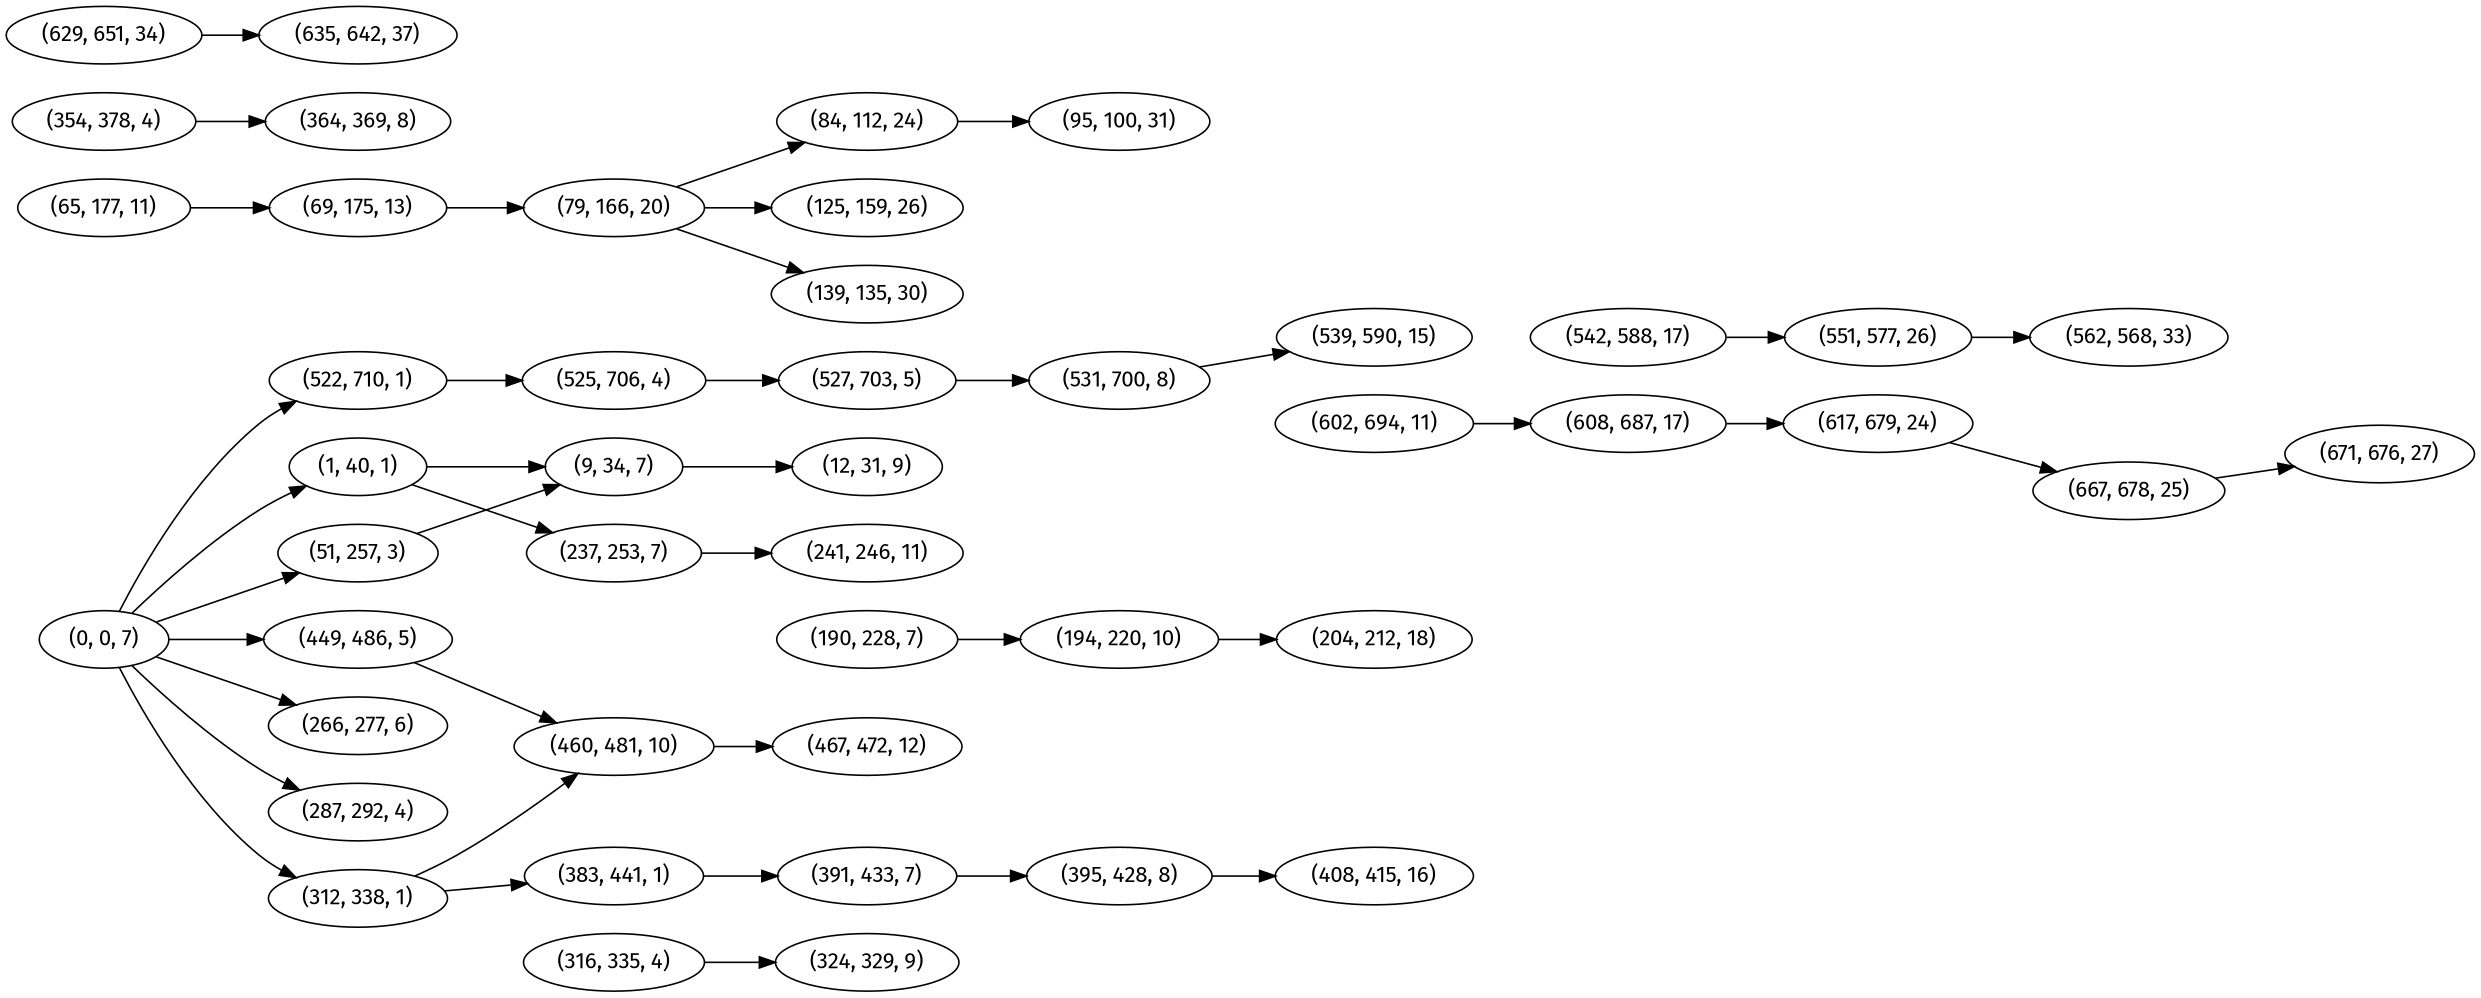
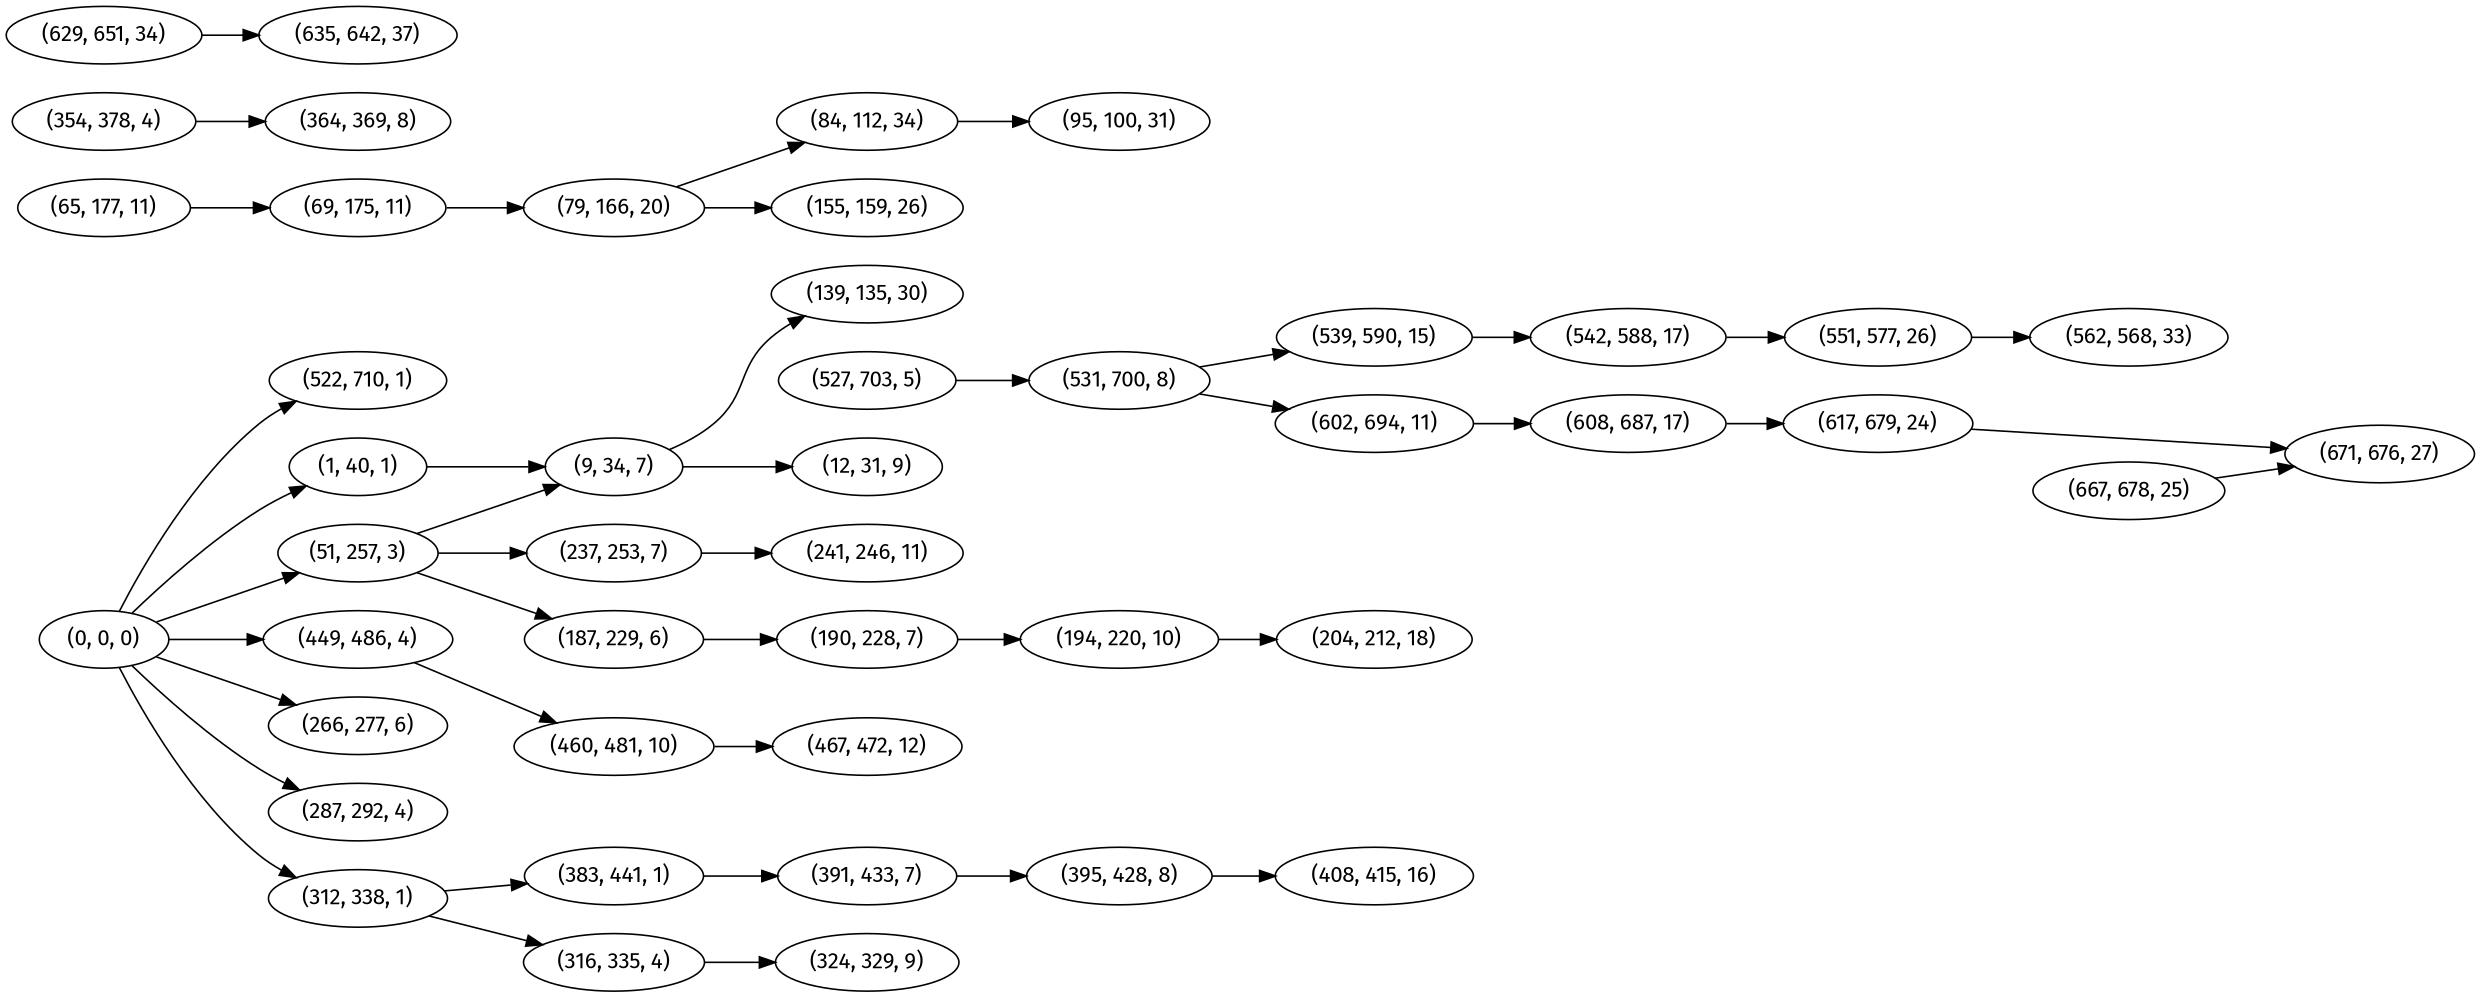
node "(84, 112, 24)": label "(84, 112, 24)" -> "(84, 112, 34)"
node "(69, 175, 13)": label "(69, 175, 13)" -> "(69, 175, 11)"
node "(125, 159, 26)": label "(125, 159, 26)" -> "(155, 159, 26)"
edge "(79, 166, 20)" -> "(139, 135, 30)": now "(9, 34, 7)" -> "(139, 135, 30)"
edge "(539, 590, 15)" -> "(542, 588, 17)": added
node "(525, 706, 4)": removed
edge "(531, 700, 8)" -> "(602, 694, 11)": added
edge "(617, 679, 24)" -> "(667, 678, 25)": now "(617, 679, 24)" -> "(671, 676, 27)"
edge "(1, 40, 1)" -> "(237, 253, 7)": now "(51, 257, 3)" -> "(237, 253, 7)"
node "(0, 0, 7)": label "(0, 0, 7)" -> "(0, 0, 0)"
node "(449, 486, 5)": label "(449, 486, 5)" -> "(449, 486, 4)"
node "(187, 229, 6)": added
edge "(312, 338, 1)" -> "(460, 481, 10)": now "(312, 338, 1)" -> "(316, 335, 4)"
